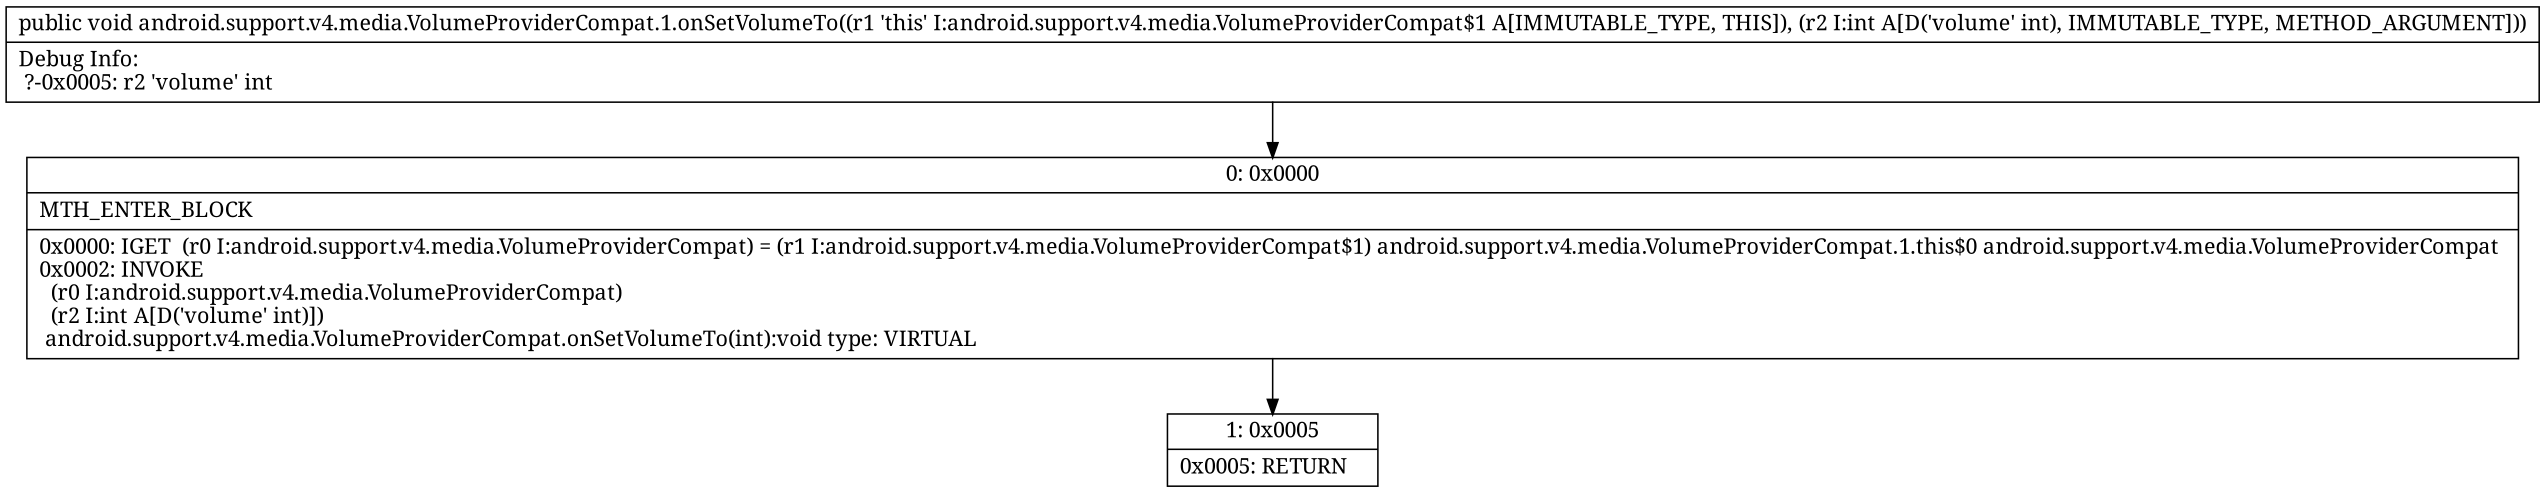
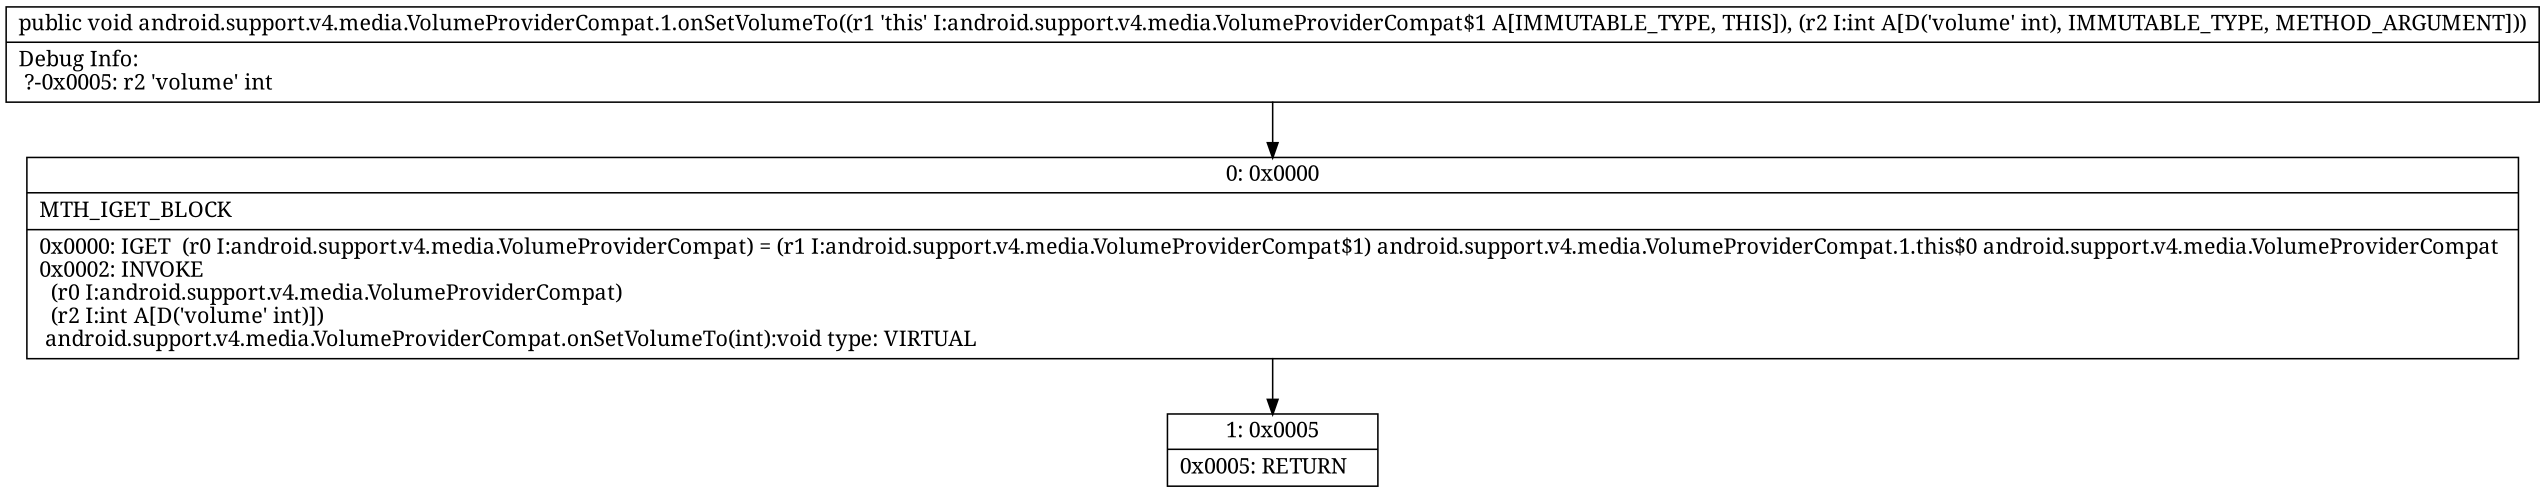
node "0: 0x0000": text "MTH_ENTER_BLOCK" -> "MTH_IGET_BLOCK"
